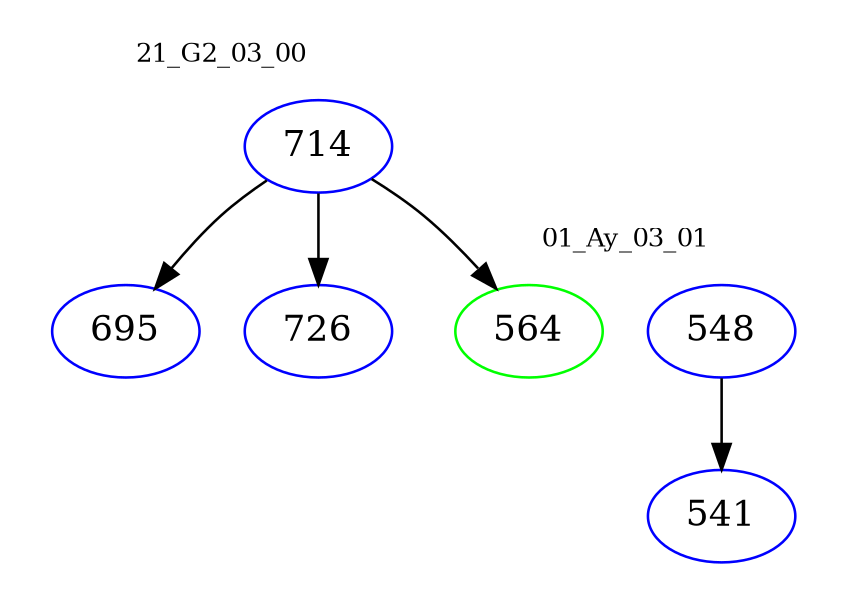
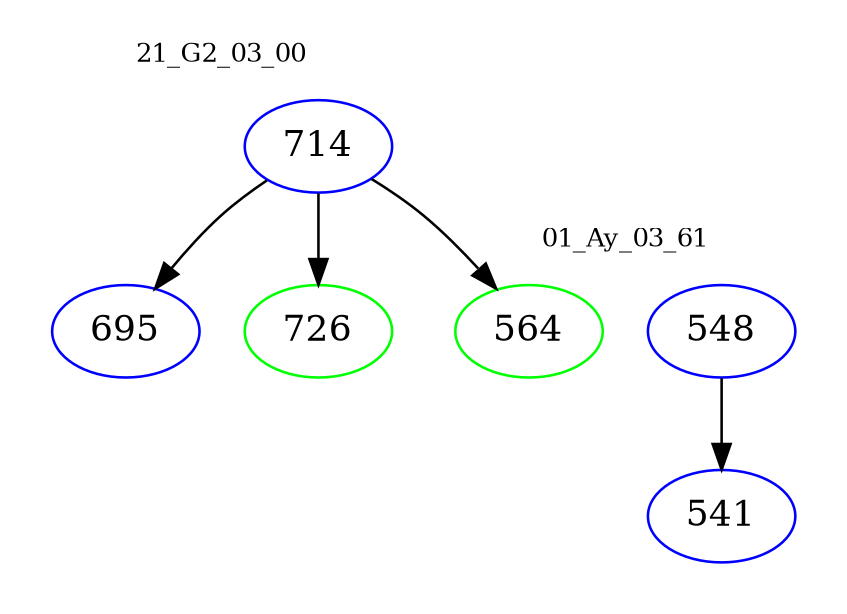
cluster "01_Ay_03_01": label "01_Ay_03_01" -> "01_Ay_03_61"
node "726": color blue -> green
